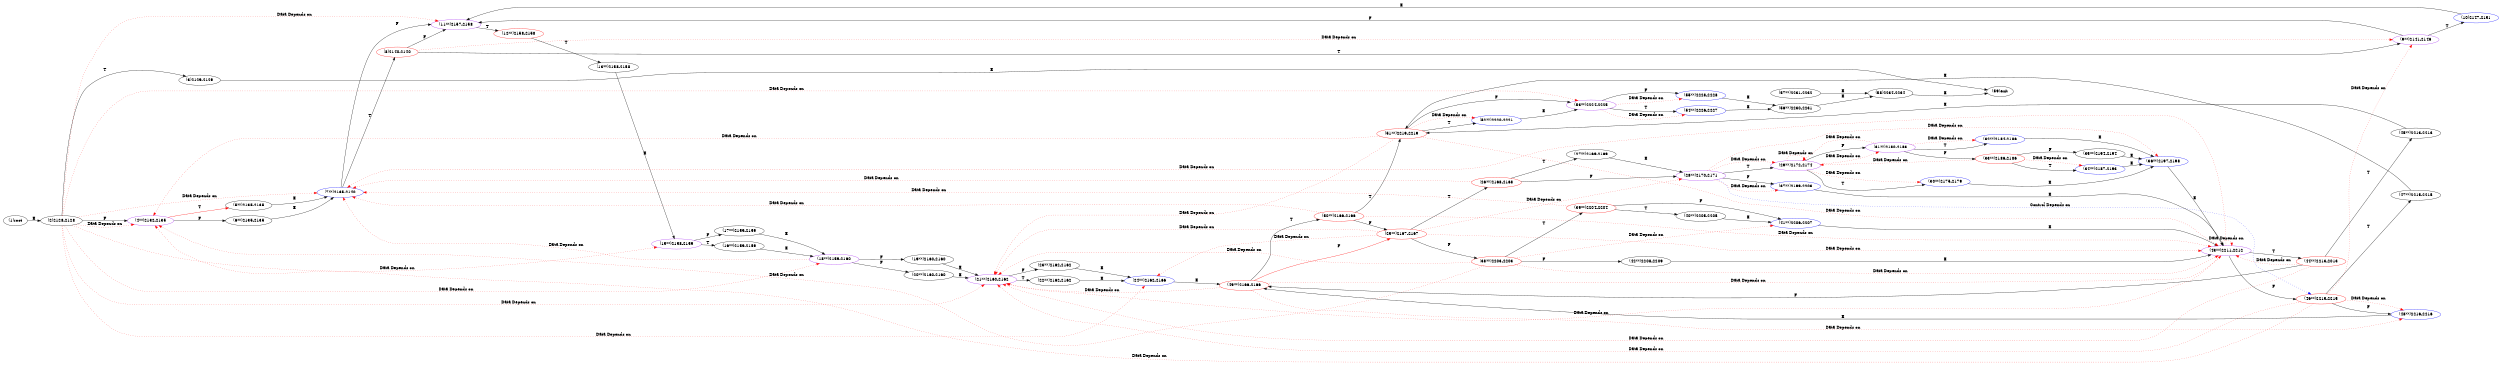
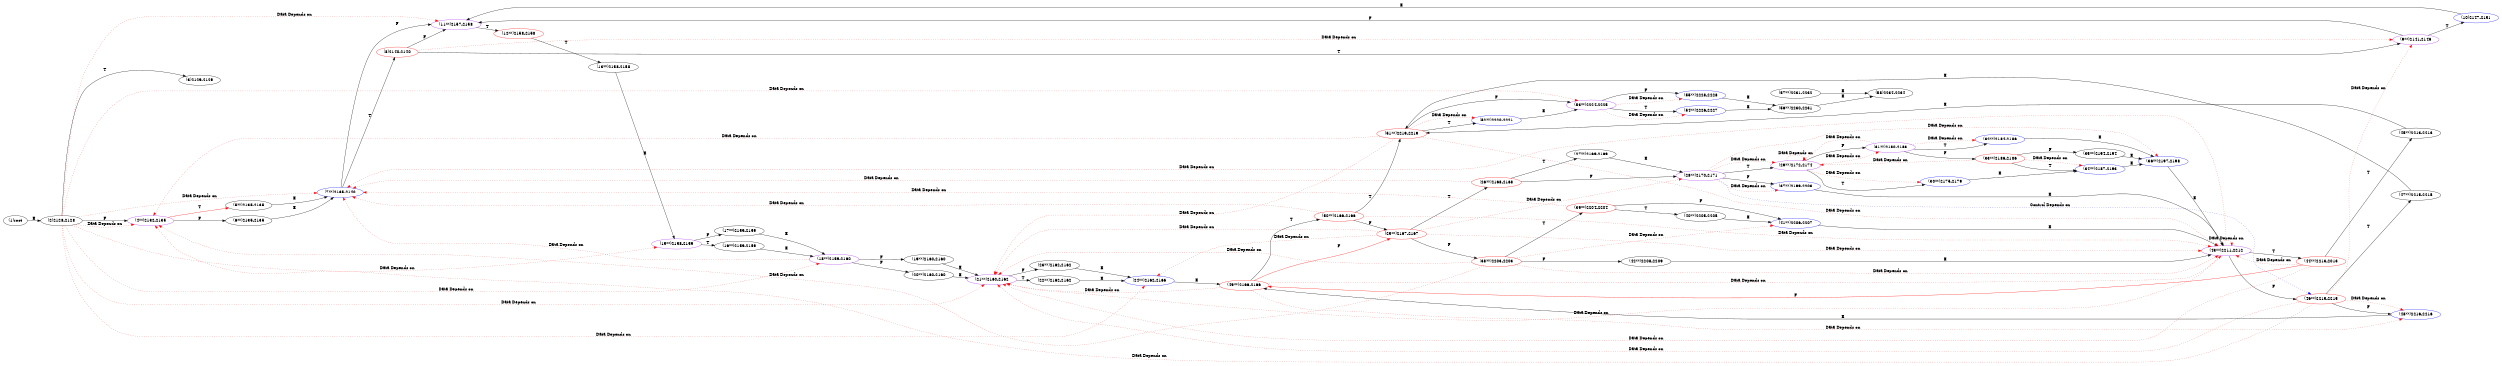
node "(59)exit": removed
edge "(30**)2175-2179" -> "(36**)2197-2198": now "(30**)2175-2179" -> "(34**)2187-2193"
edge "(44**)2213-2013" -> "(49**)2166-2166": color black -> red
